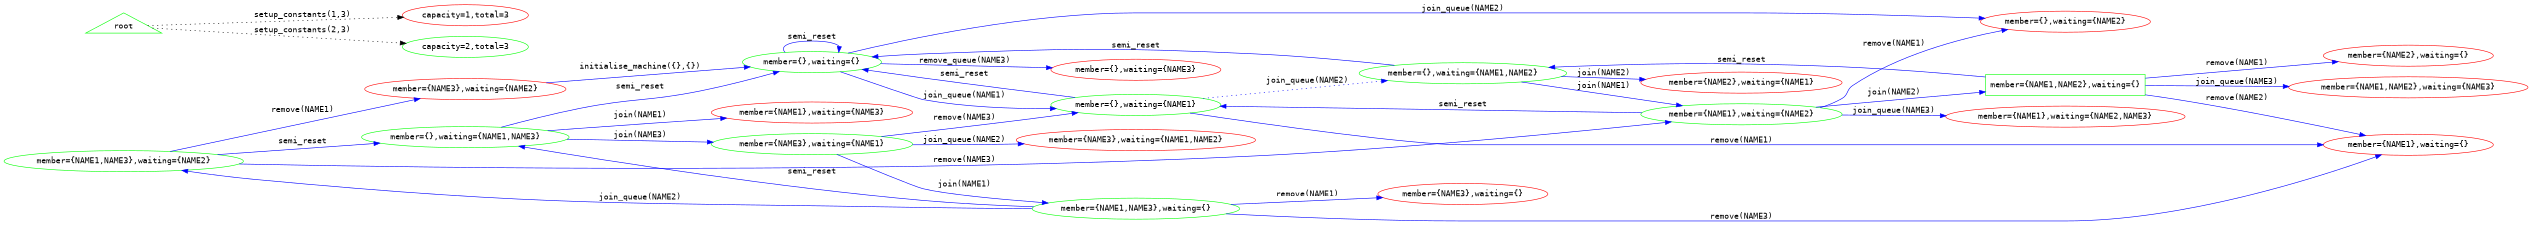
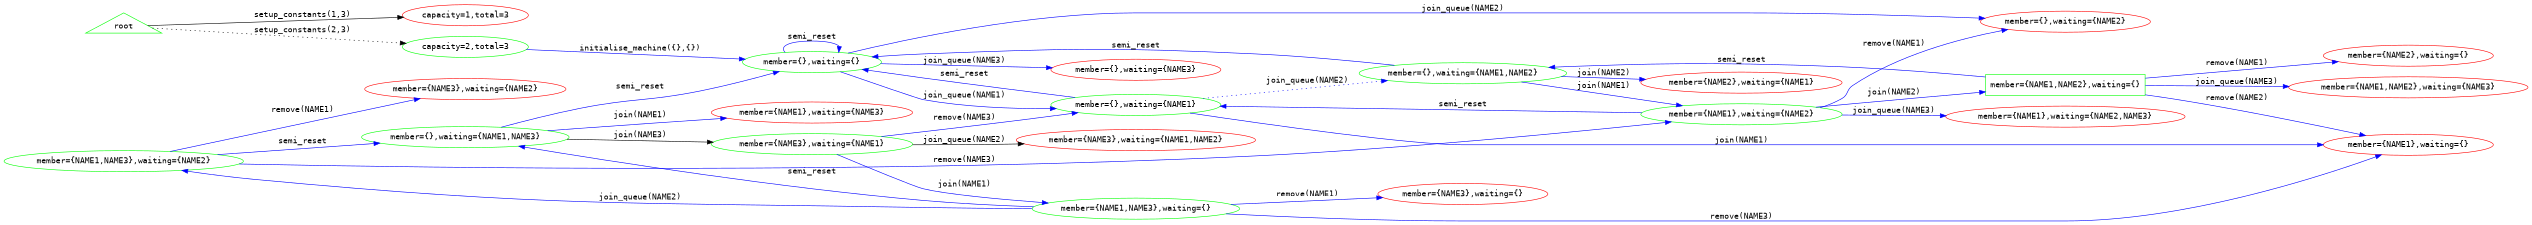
edge "root" -> "capacity=1,total=3": style dotted -> solid
edge "member={},waiting={}" -> "member={},waiting={NAME3}": label "remove_queue(NAME3)" -> "join_queue(NAME3)"
edge "member={NAME3},waiting={NAME2}" -> "member={},waiting={}": now "capacity=2,total=3" -> "member={},waiting={}"
edge "member={},waiting={NAME1}" -> "member={NAME1},waiting={}": label "remove(NAME1)" -> "join(NAME1)"
edge "member={},waiting={NAME1,NAME3}" -> "member={NAME3},waiting={NAME1}": color blue -> black
edge "member={NAME3},waiting={NAME1}" -> "member={NAME3},waiting={NAME1,NAME2}": color blue -> black
